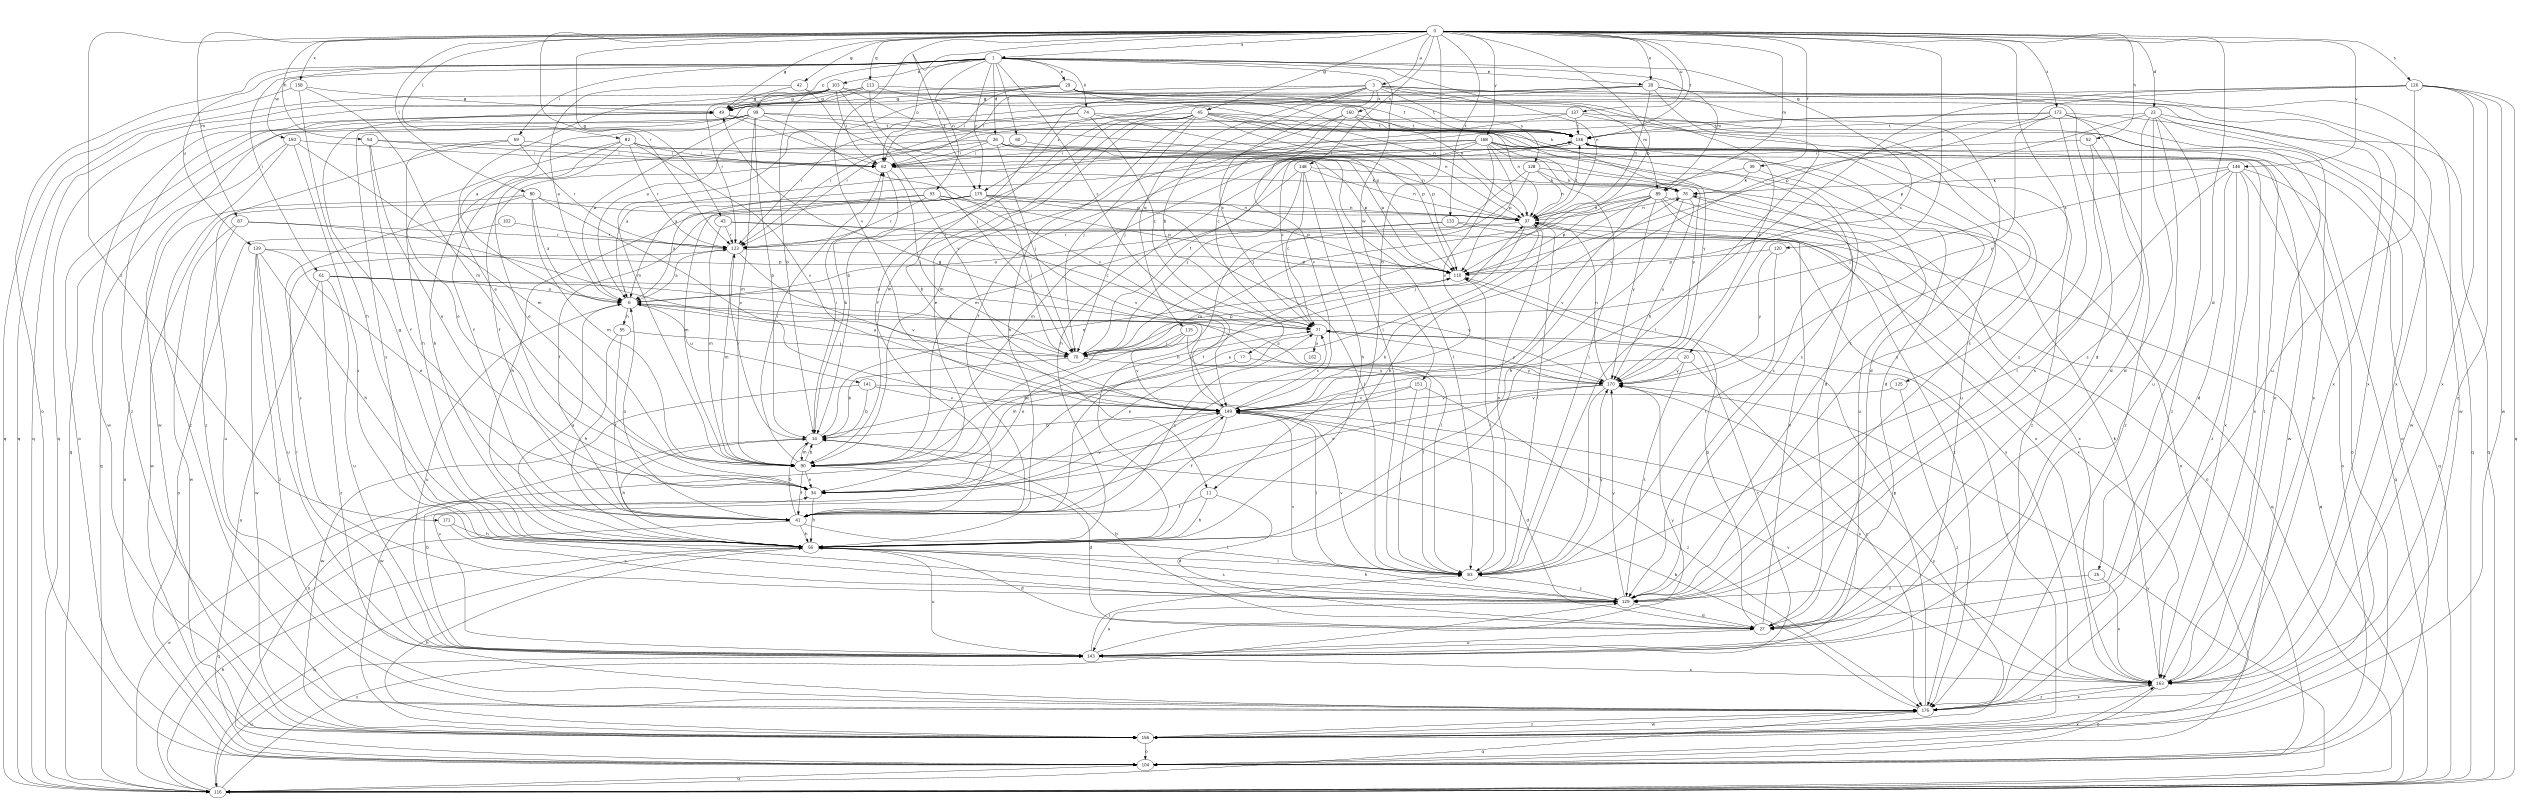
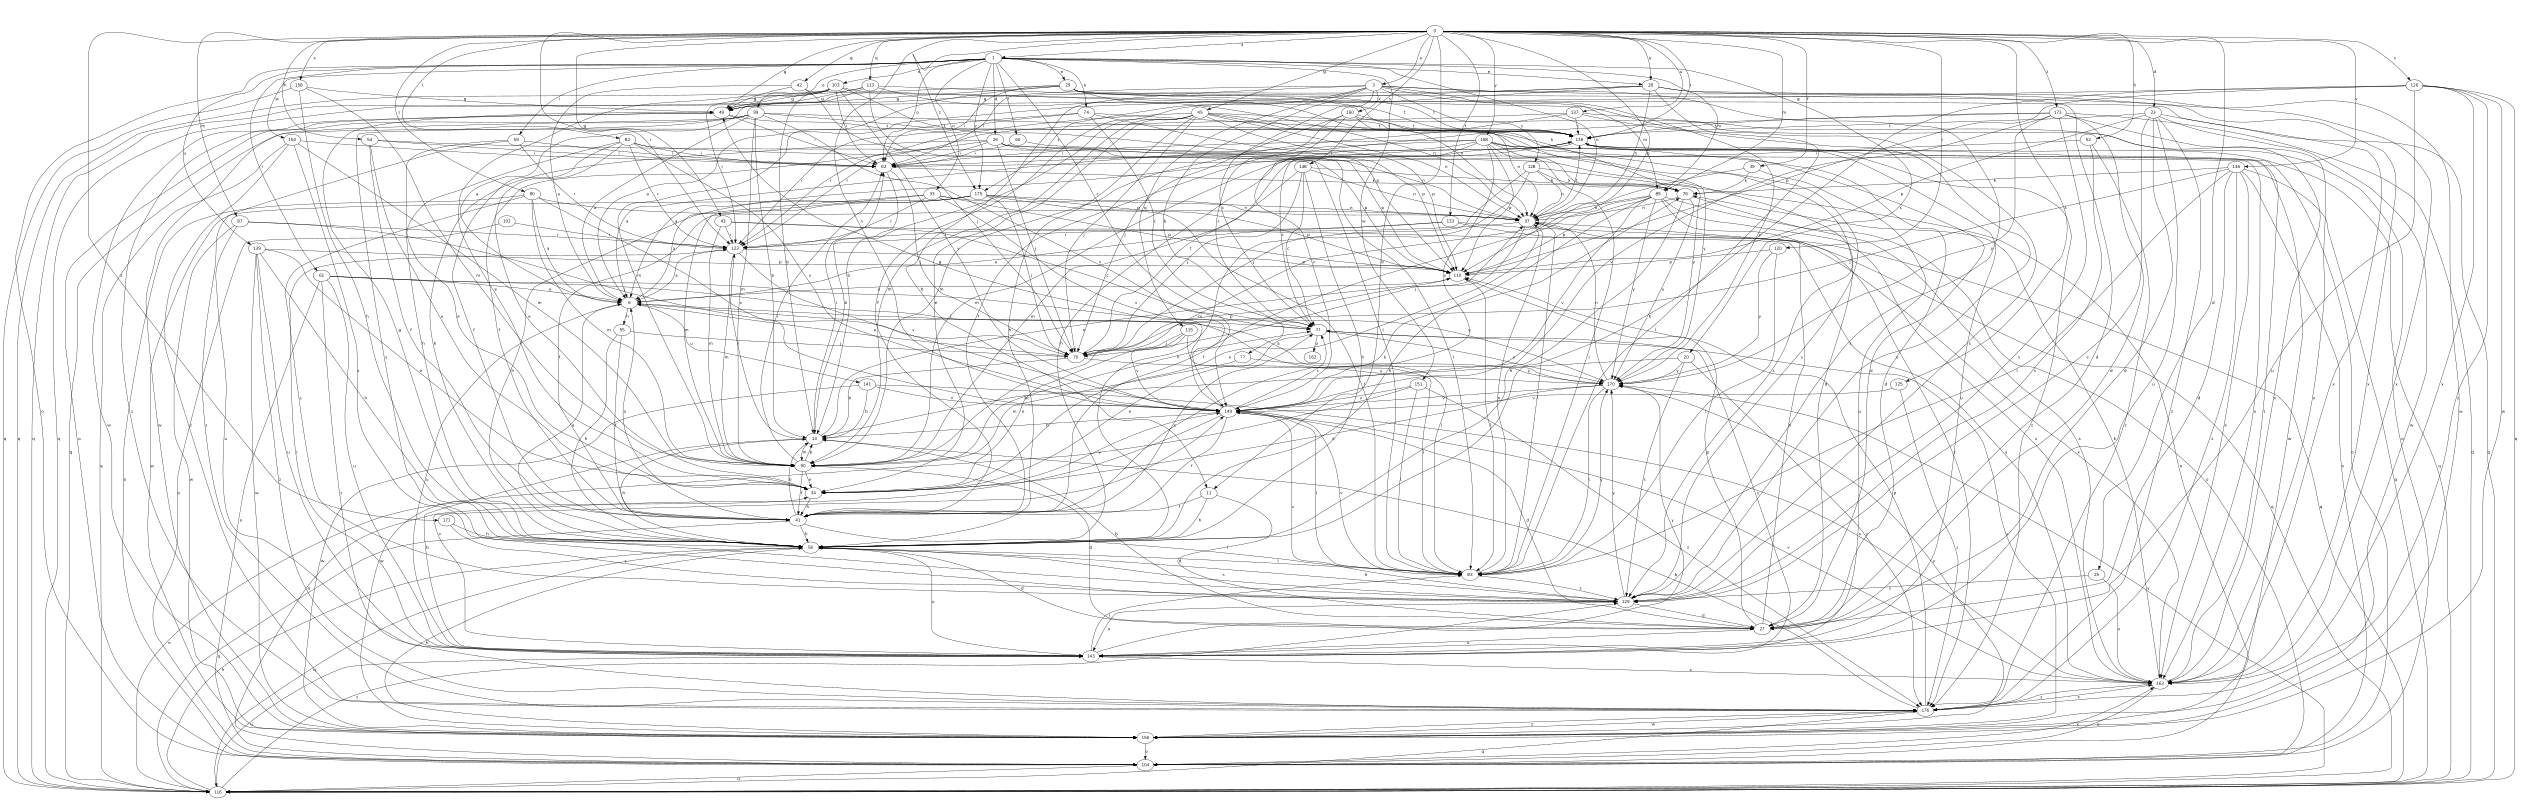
edge "34" -> "56": now "34" -> "41"
